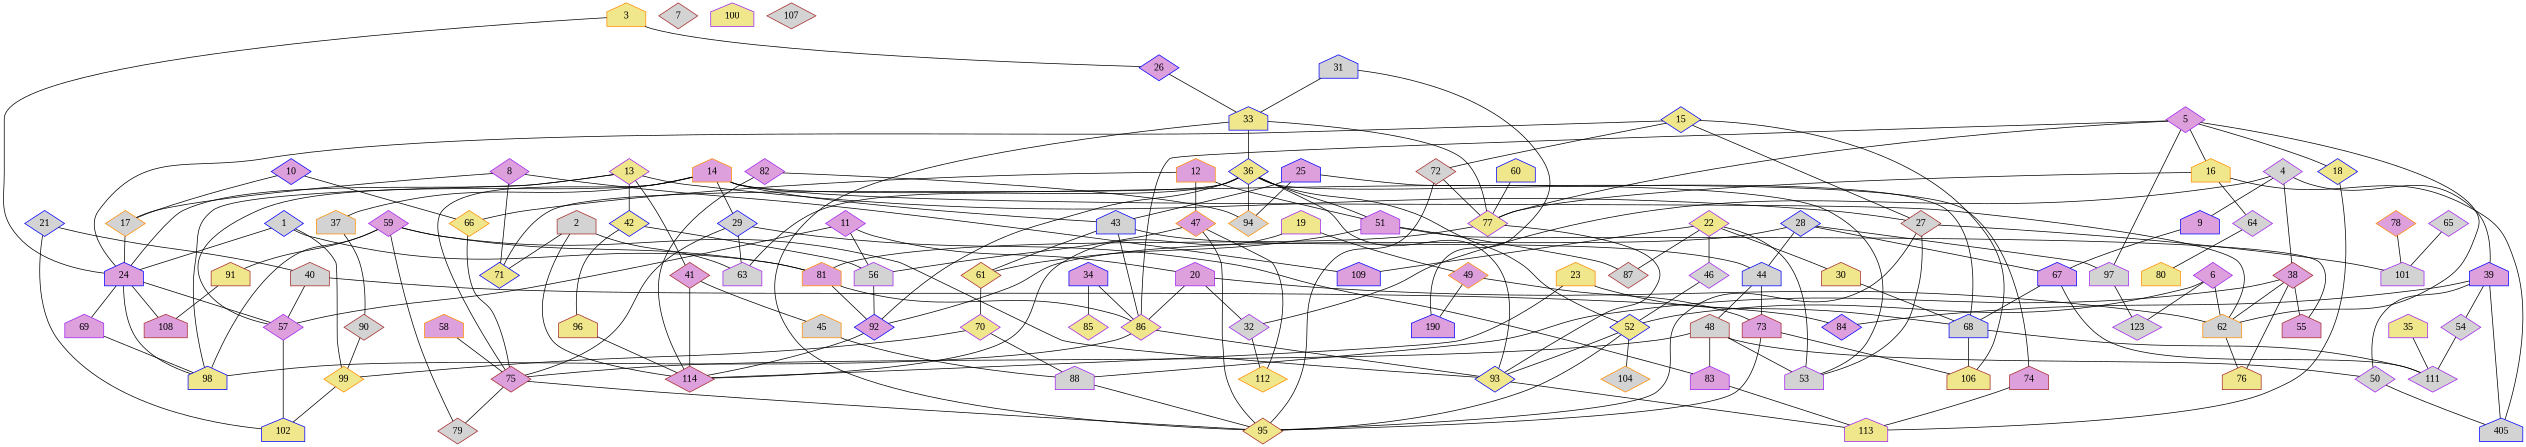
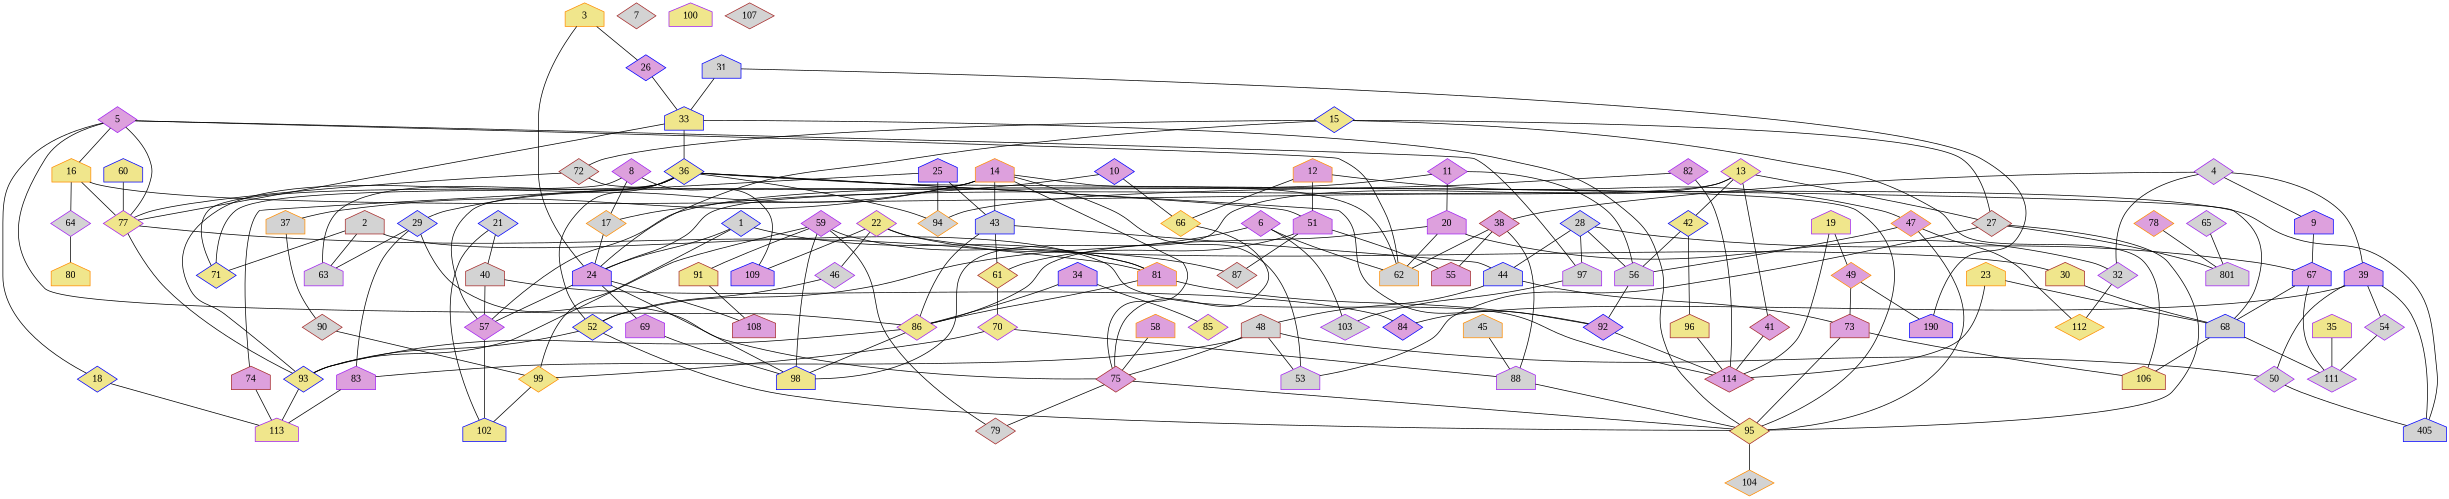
edge "28" -- "92": now "28" -- "56"
node "101": label "101" -> "801"
edge "22" -- "53": removed
edge "41" -- "45": removed
node "123": label "123" -> "103"
edge "52" -- "104": now "95" -- "104"
node "76": removed
